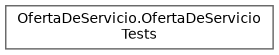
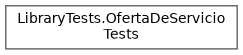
node "OfertaDeServicio.OfertaDeServicio Tests": label "OfertaDeServicio.OfertaDeServicio Tests" -> "LibraryTests.OfertaDeServicio Tests"
